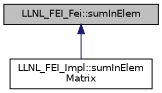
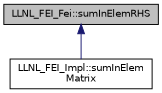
node "LLNL_FEI_Fei::sumInElem": label "LLNL_FEI_Fei::sumInElem" -> "LLNL_FEI_Fei::sumInElemRHS"
